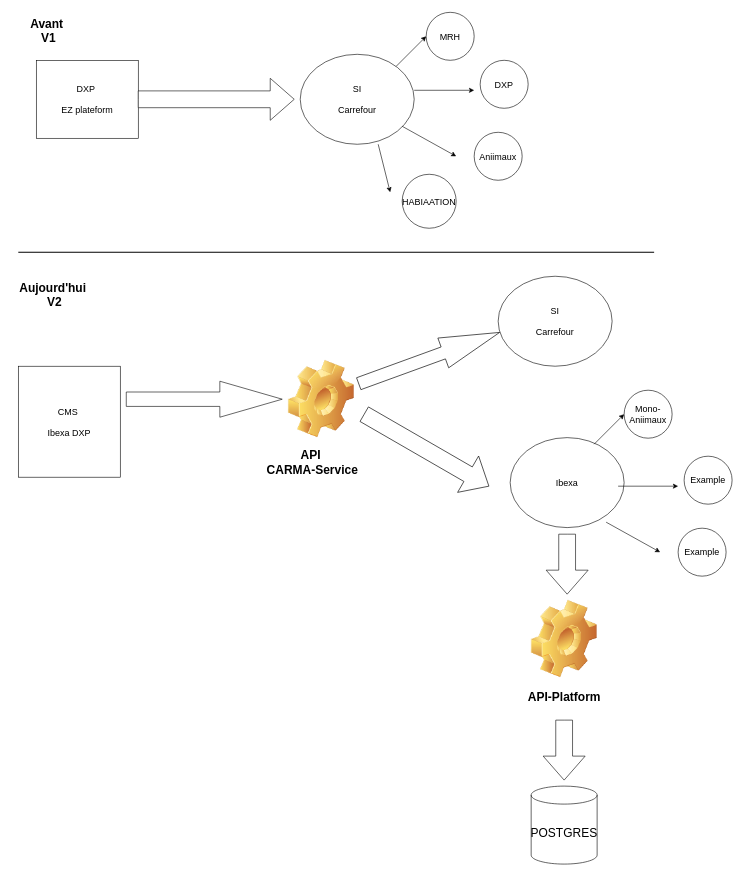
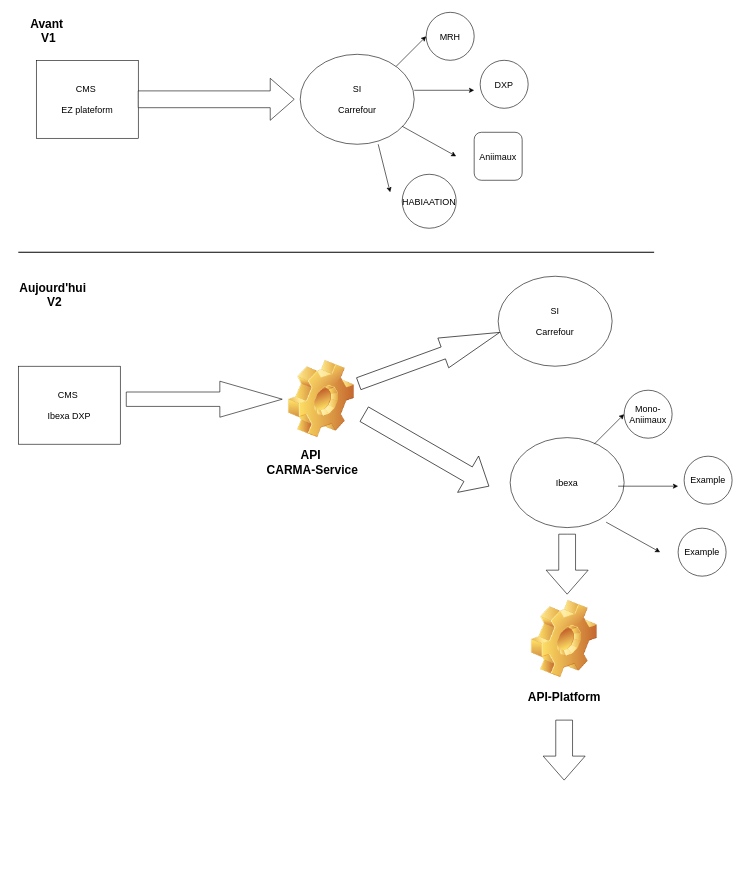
node "DXP EZ plateform": label "DXP EZ plateform" -> "CMS EZ plateform"
node "Aniimaux": shape ellipse -> rounded rectangle
node "CMS Ibexa DXP": size 102x111 -> 102x78
node "POSTGRES": removed
